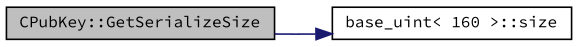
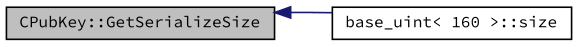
edge "CPubKey::GetSerializeSize" -> "base_uint< 160 >::size": reversed
